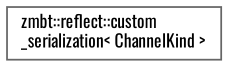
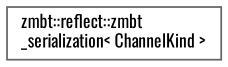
node "zmbt::reflect::custom _serialization< ChannelKind >": label "zmbt::reflect::custom _serialization< ChannelKind >" -> "zmbt::reflect::zmbt _serialization< ChannelKind >"
